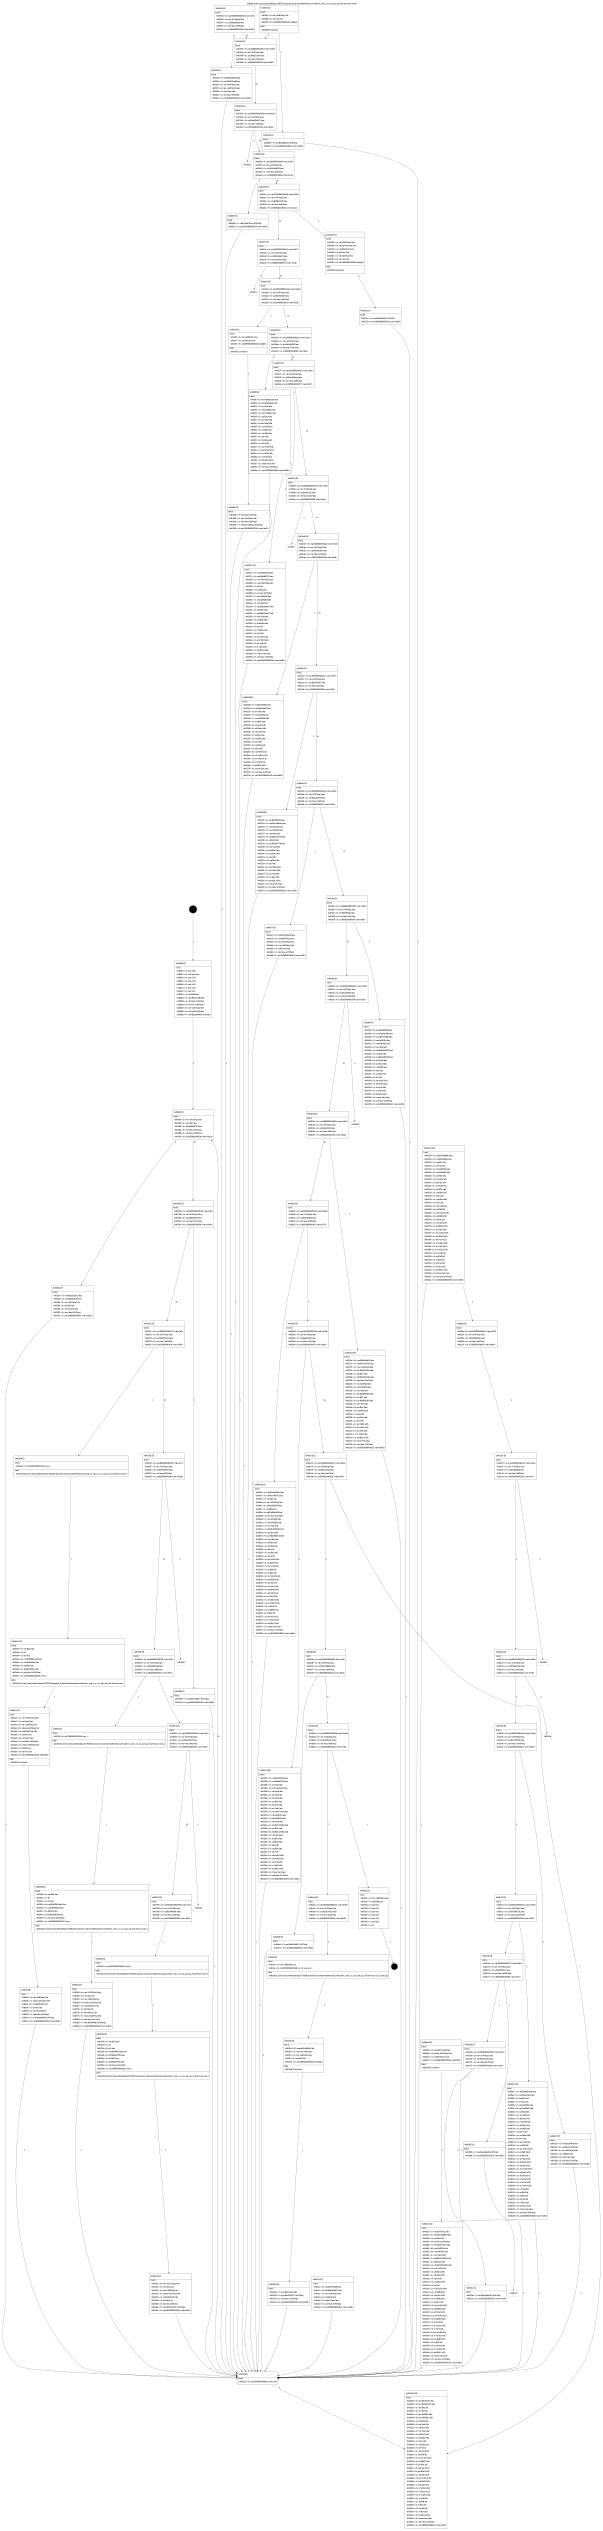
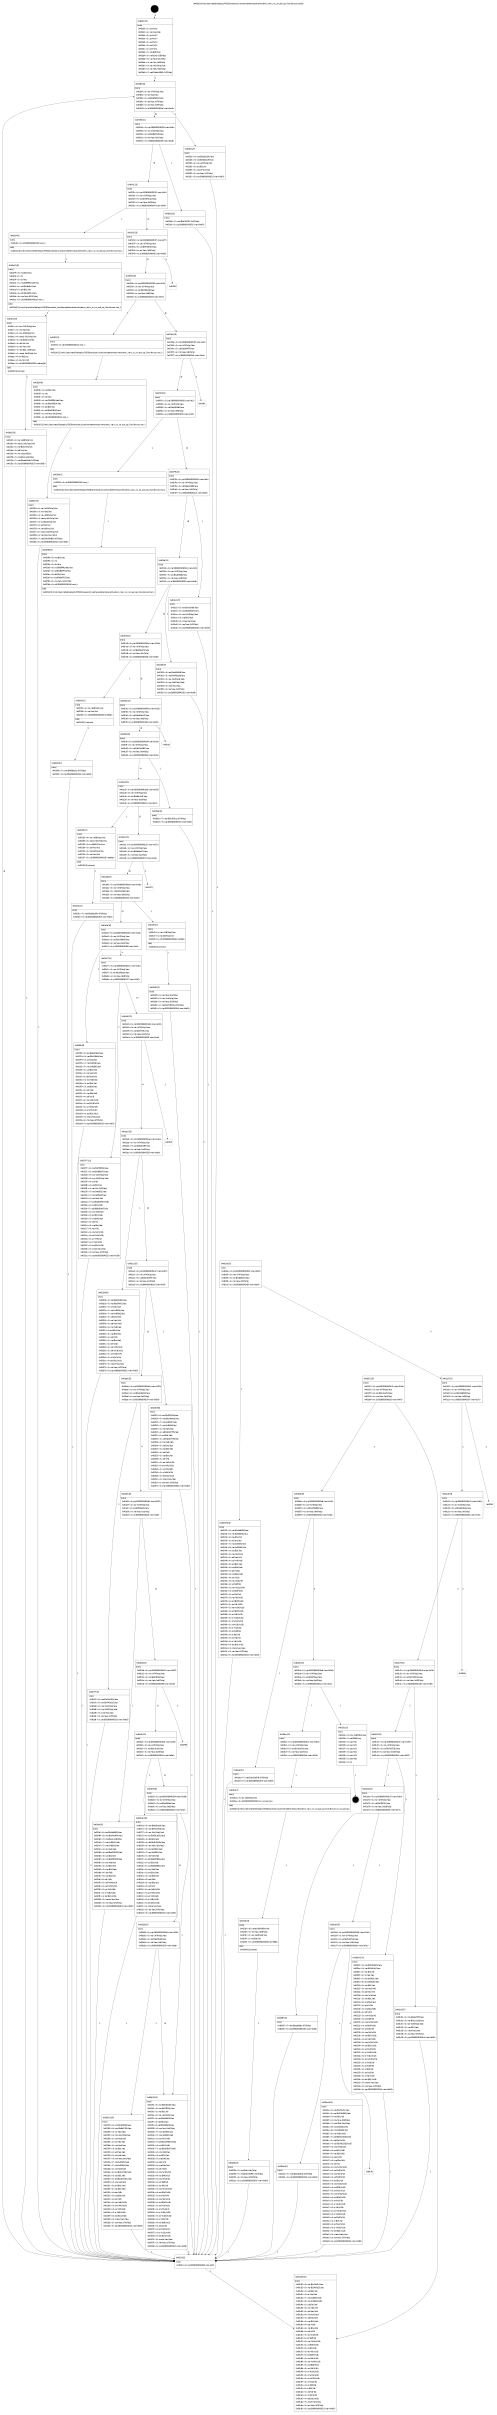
edge "0x4023f4 [12]" -> "0x4019c8 [25]": reversed
node "0x401996 [25]": added
edge "0x402429 [134]" -> "0x401bee [25]": reversed
edge "0x401b58 [25]" -> "0x401b71 [25]": now "0x401b58 [25]" -> "0x401fe2 [165]"
node "0x401db6 [20]": removed
node "0x4020c0 [39]": removed
